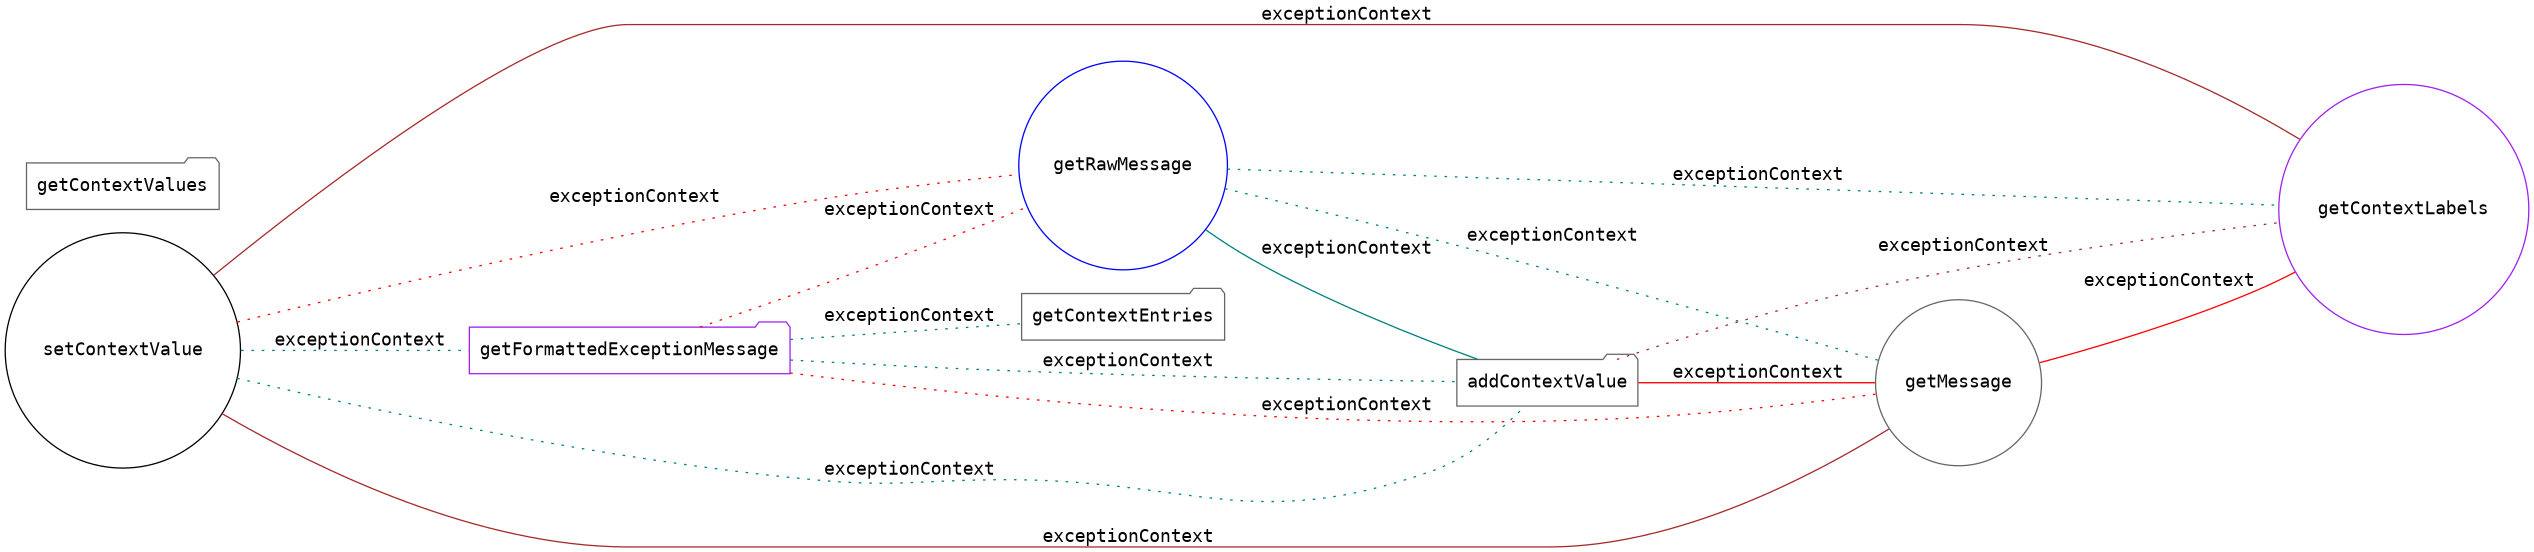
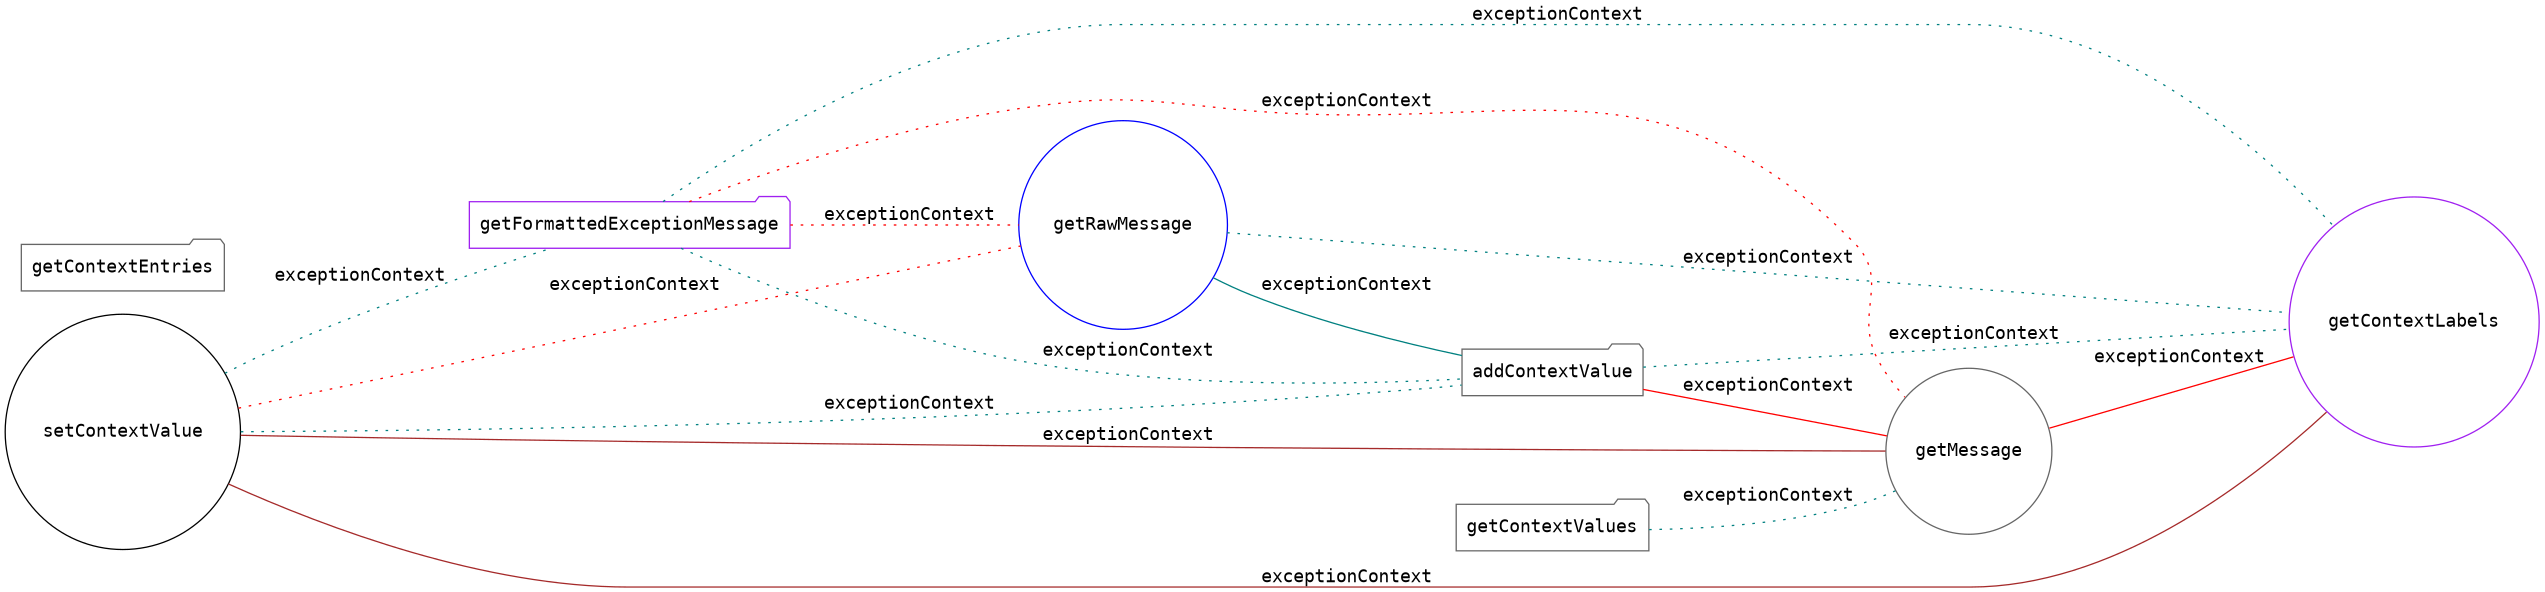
edge "getRawMessage" -- "getMessage": now "getContextValues" -- "getMessage"
edge "getContextLabels" -- "addContextValue": color brown -> teal
edge "getContextEntries" -- "getFormattedExceptionMessage": now "getContextLabels" -- "getFormattedExceptionMessage"
